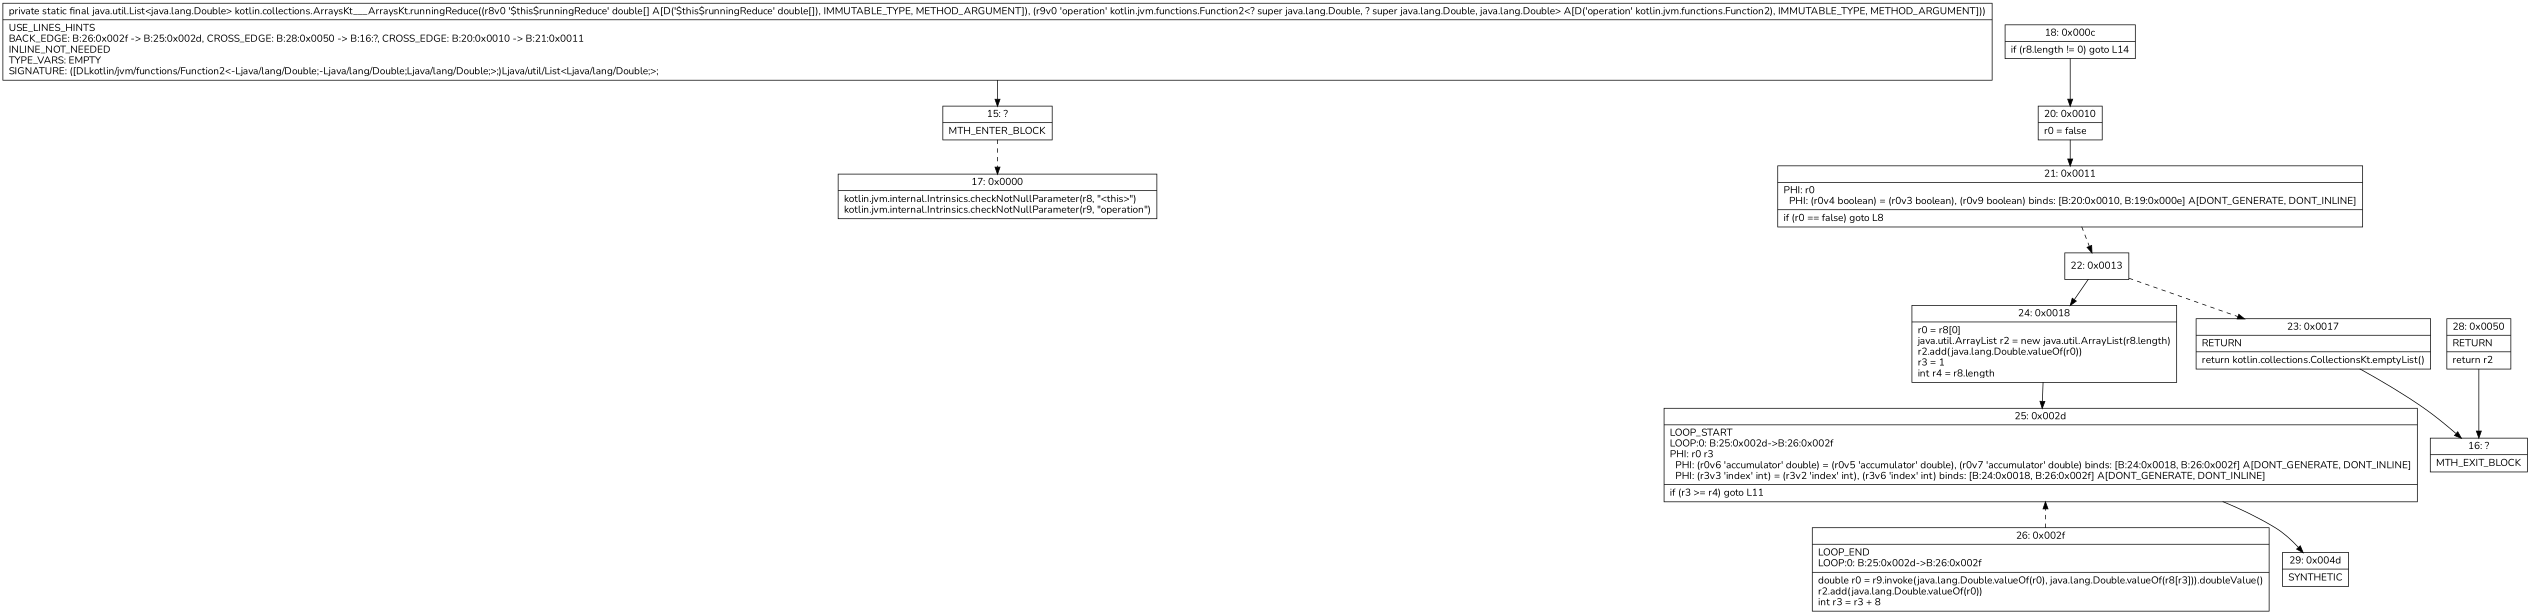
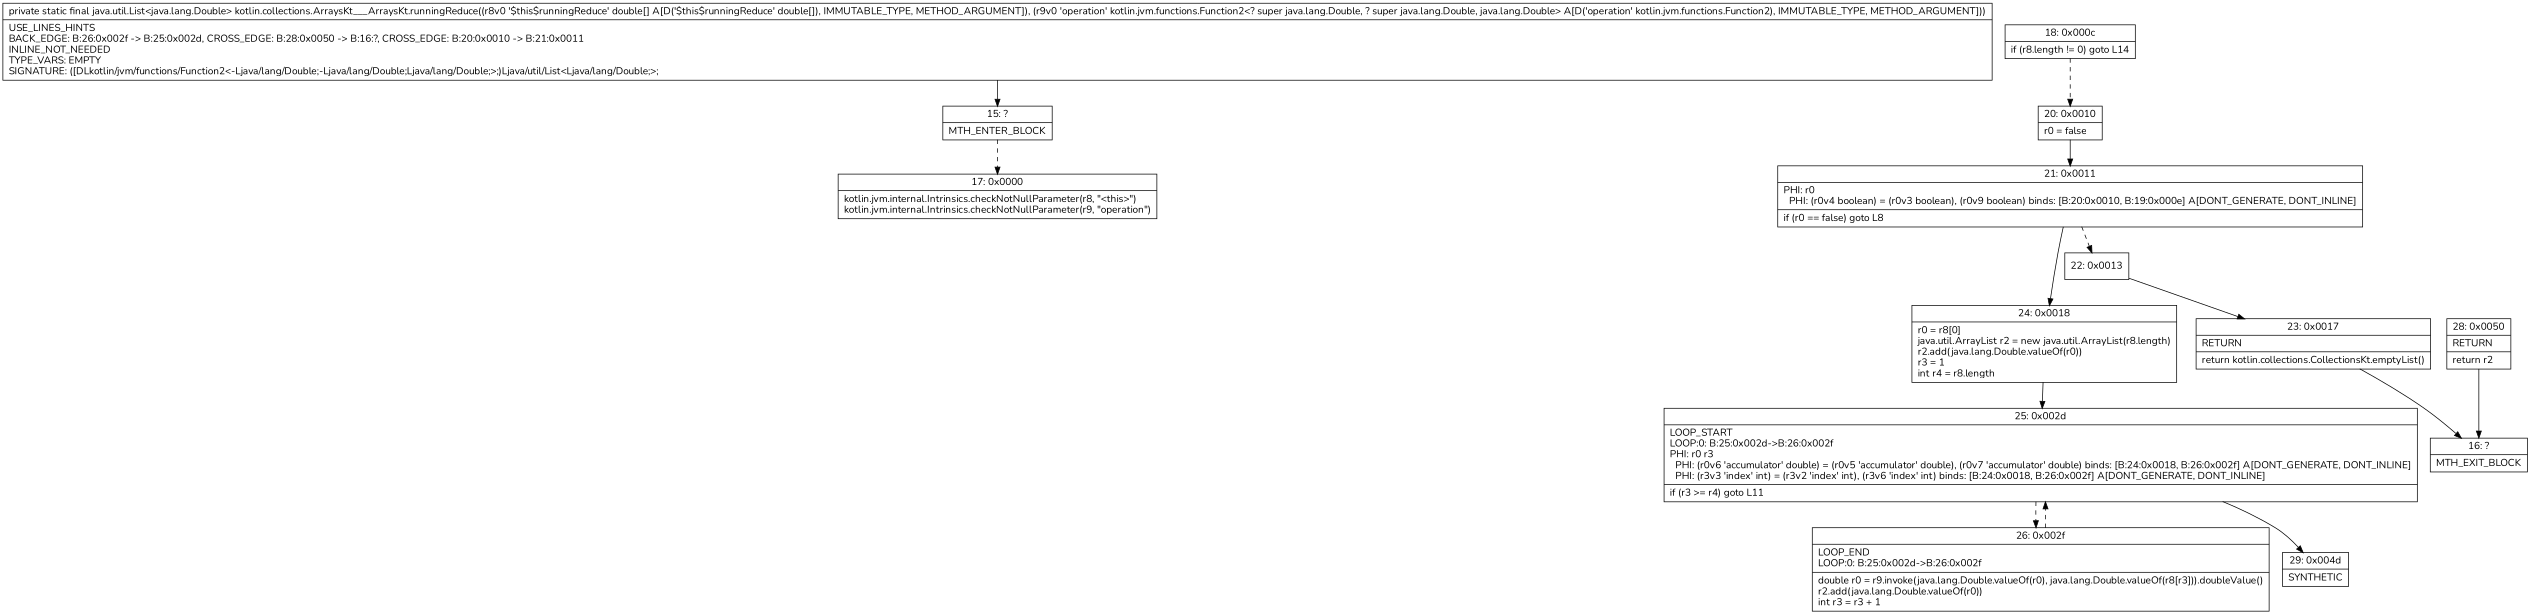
edge "18: 0x000c" -> "20: 0x0010": style solid -> dashed
edge "22: 0x0013" -> "24: 0x0018": now "21: 0x0011" -> "24: 0x0018"
edge "22: 0x0013" -> "23: 0x0017": style dashed -> solid
edge "25: 0x002d" -> "26: 0x002f": added
node "26: 0x002f": text "int r3 = r3 + 8" -> "int r3 = r3 + 1"
